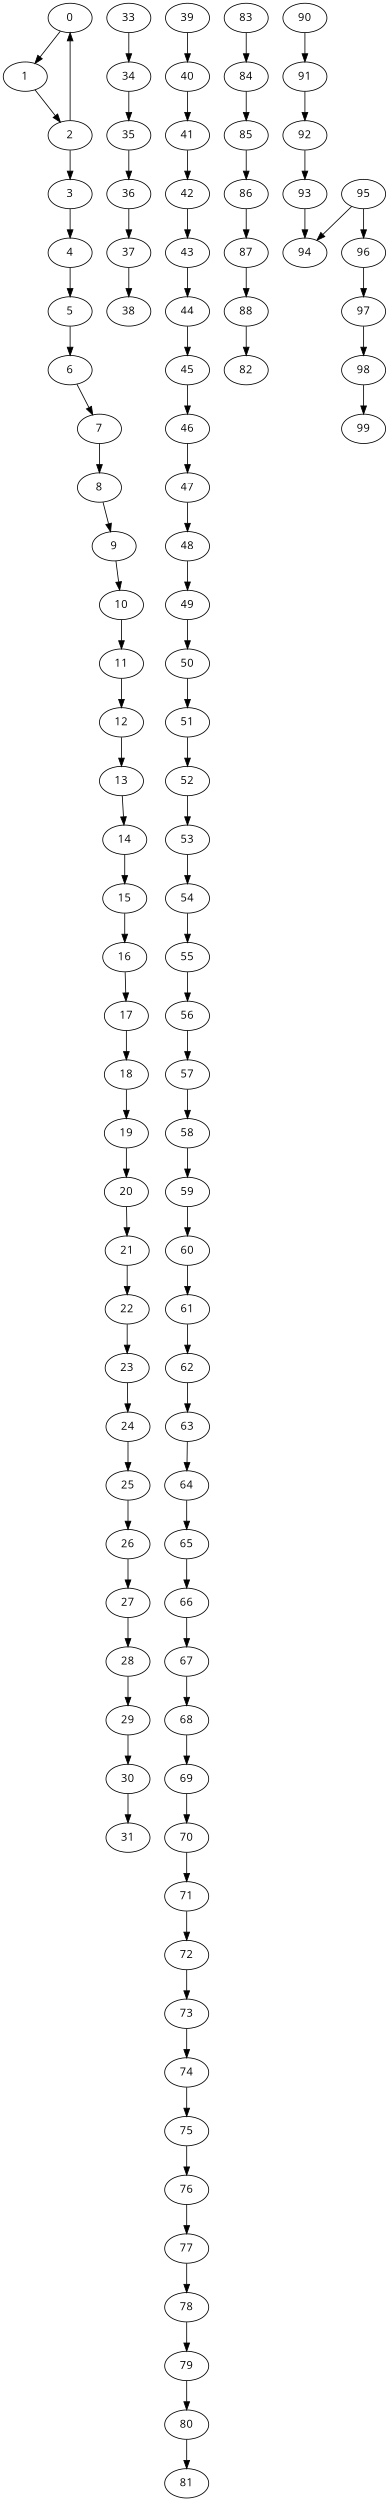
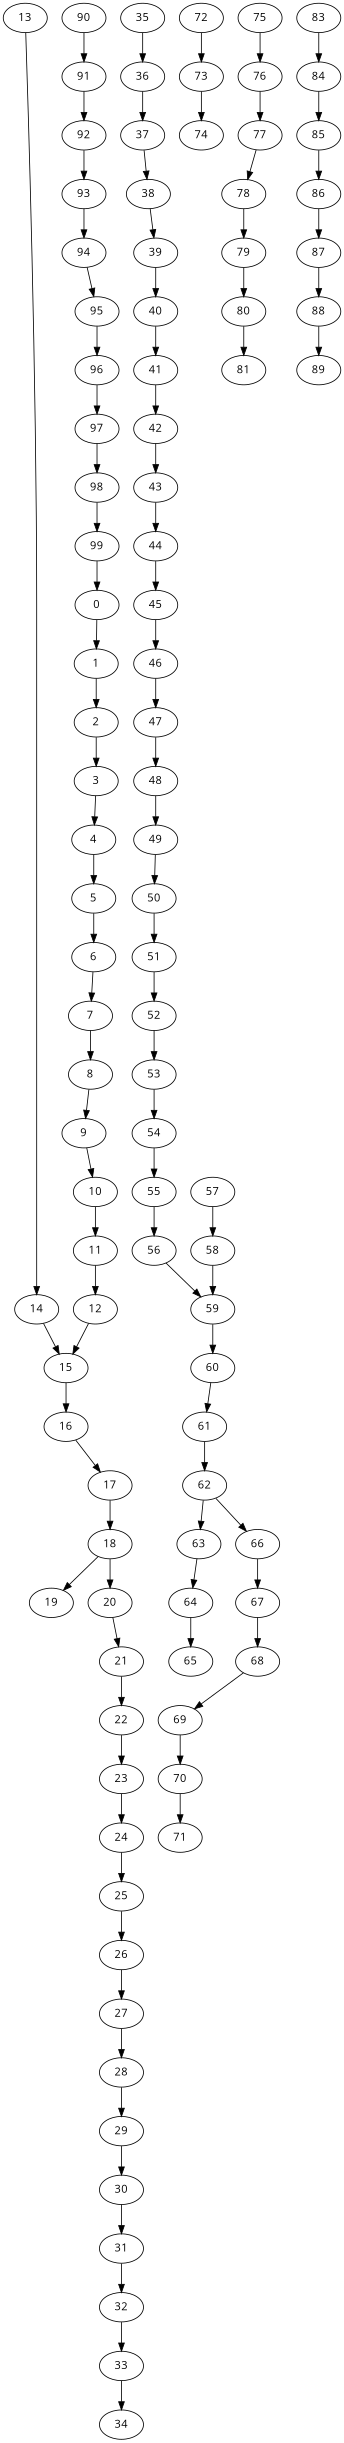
edge "2" -> "0": now "99" -> "0"
edge "34" -> "35": removed
edge "38" -> "39": added
edge "95" -> "94": reversed
node "82": label "82" -> "89"
edge "12" -> "13": now "12" -> "15"
edge "56" -> "57": now "56" -> "59"
edge "19" -> "20": now "18" -> "20"
edge "65" -> "66": now "62" -> "66"
edge "71" -> "72": removed
edge "74" -> "75": removed
node "32": added
